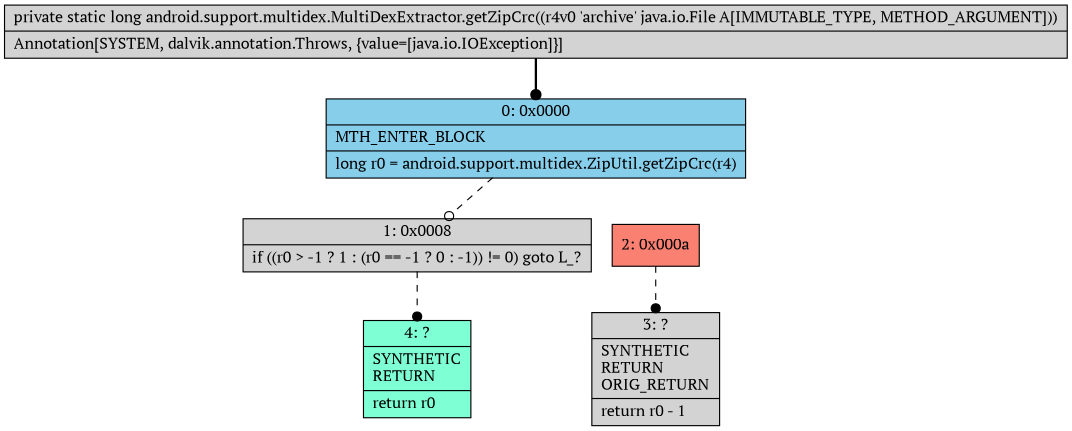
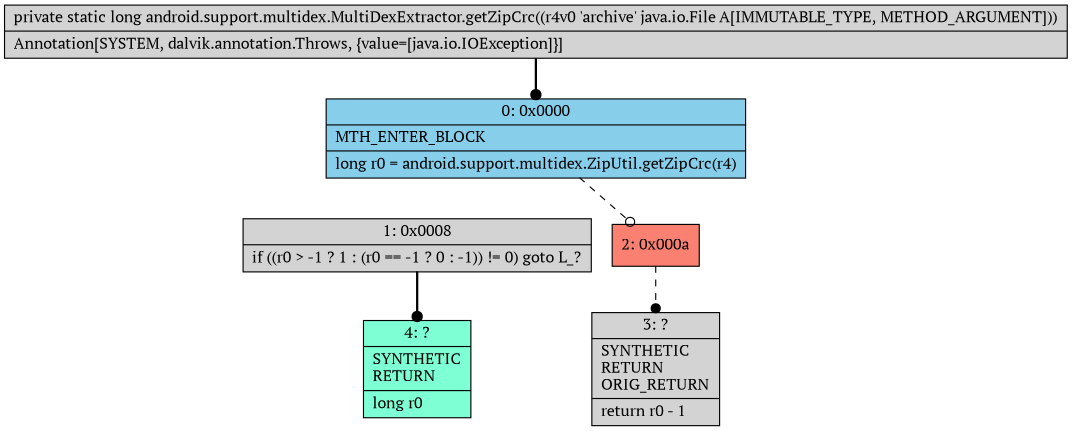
edge "0: 0x0000" -> "1: 0x0008": now "0: 0x0000" -> "2: 0x000a"
edge "1: 0x0008" -> "4: ?": style dashed -> bold
node "4: ?": text "return r0" -> "long r0"
